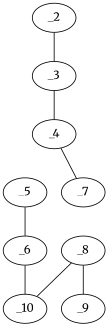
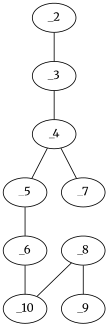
edge "_4" -- "_5": added
